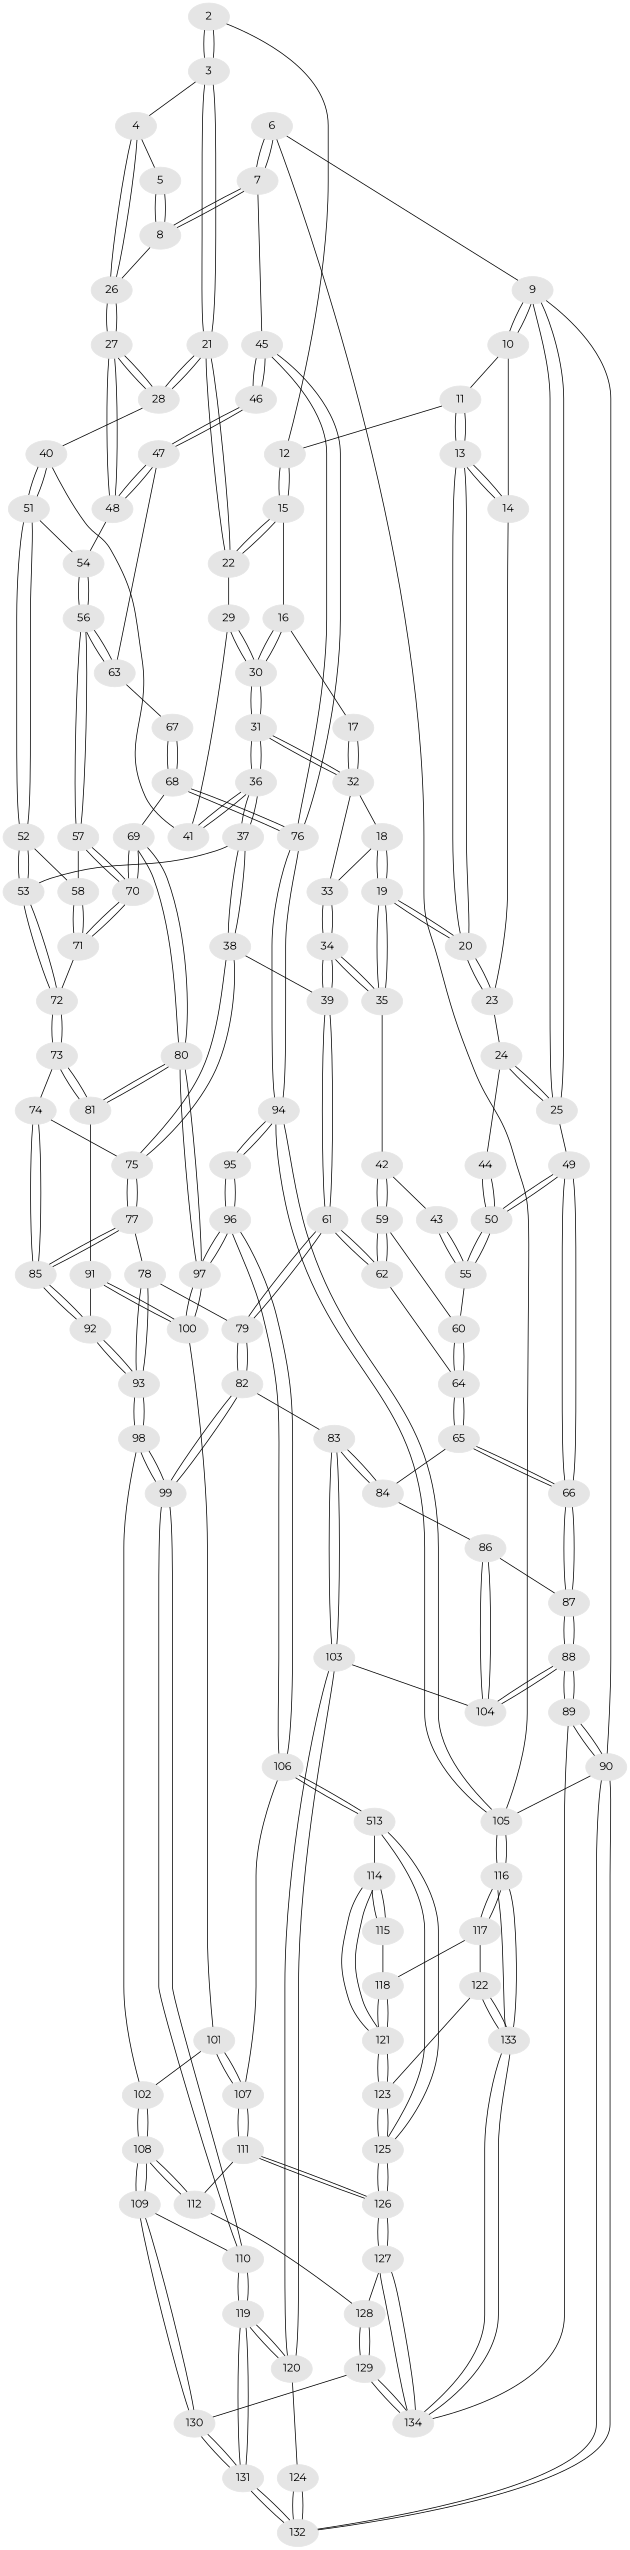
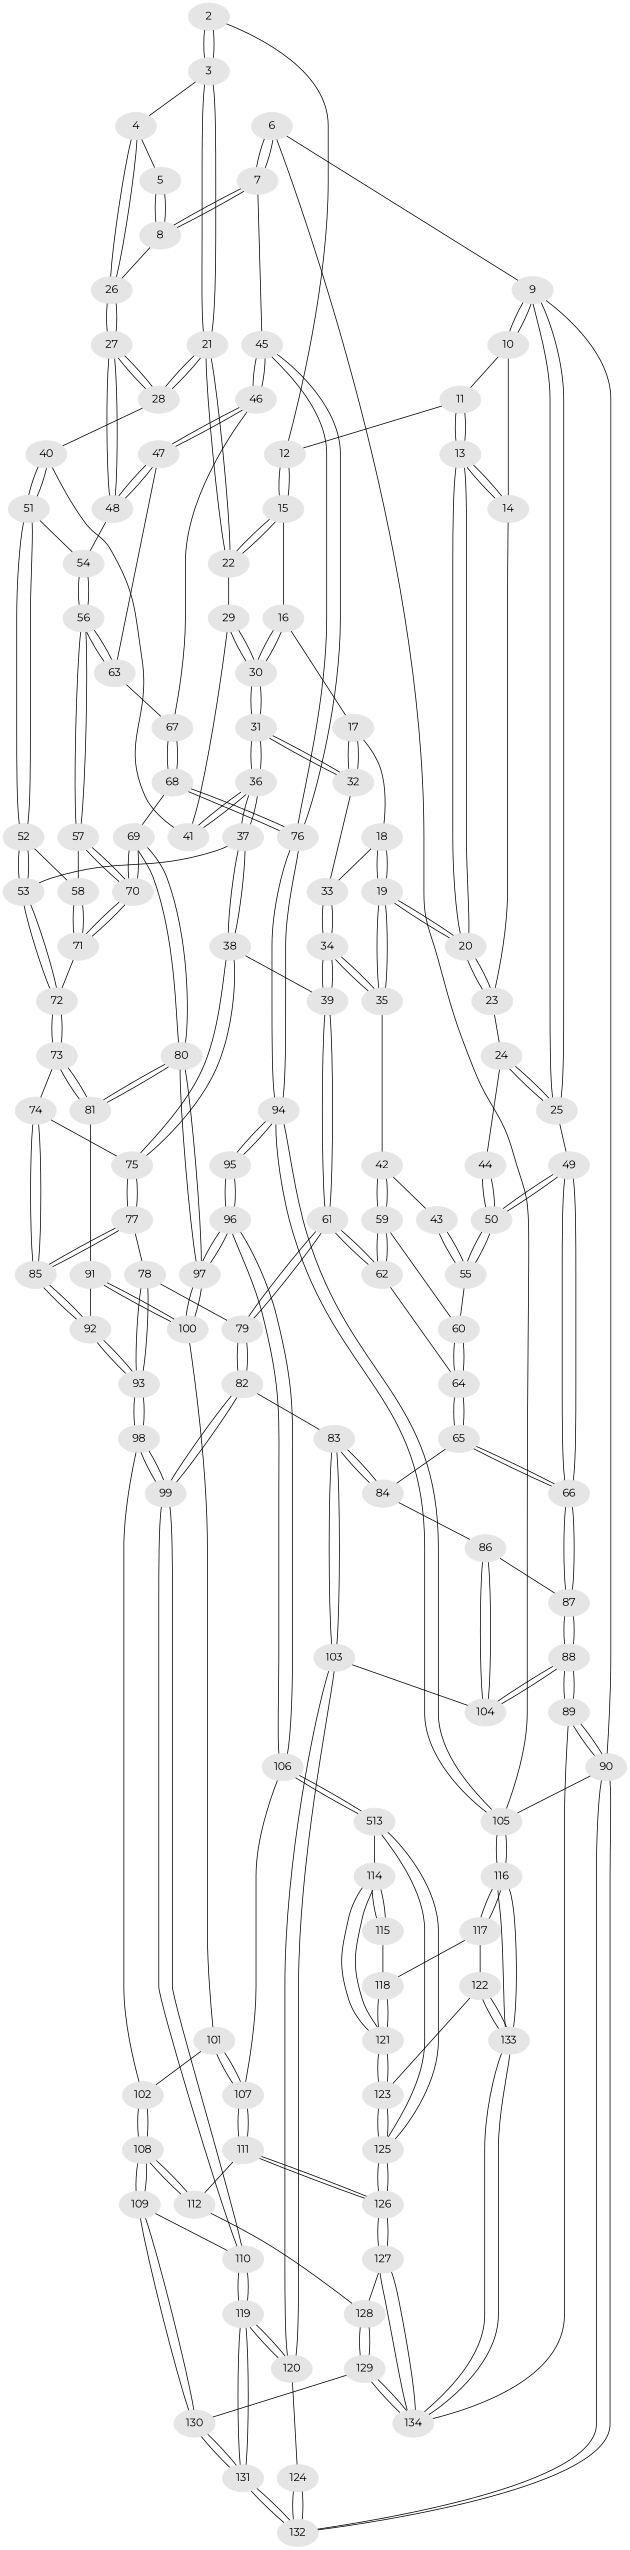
edge "46" -- "67": added
edge "32" -- "18": now "17" -- "18"
